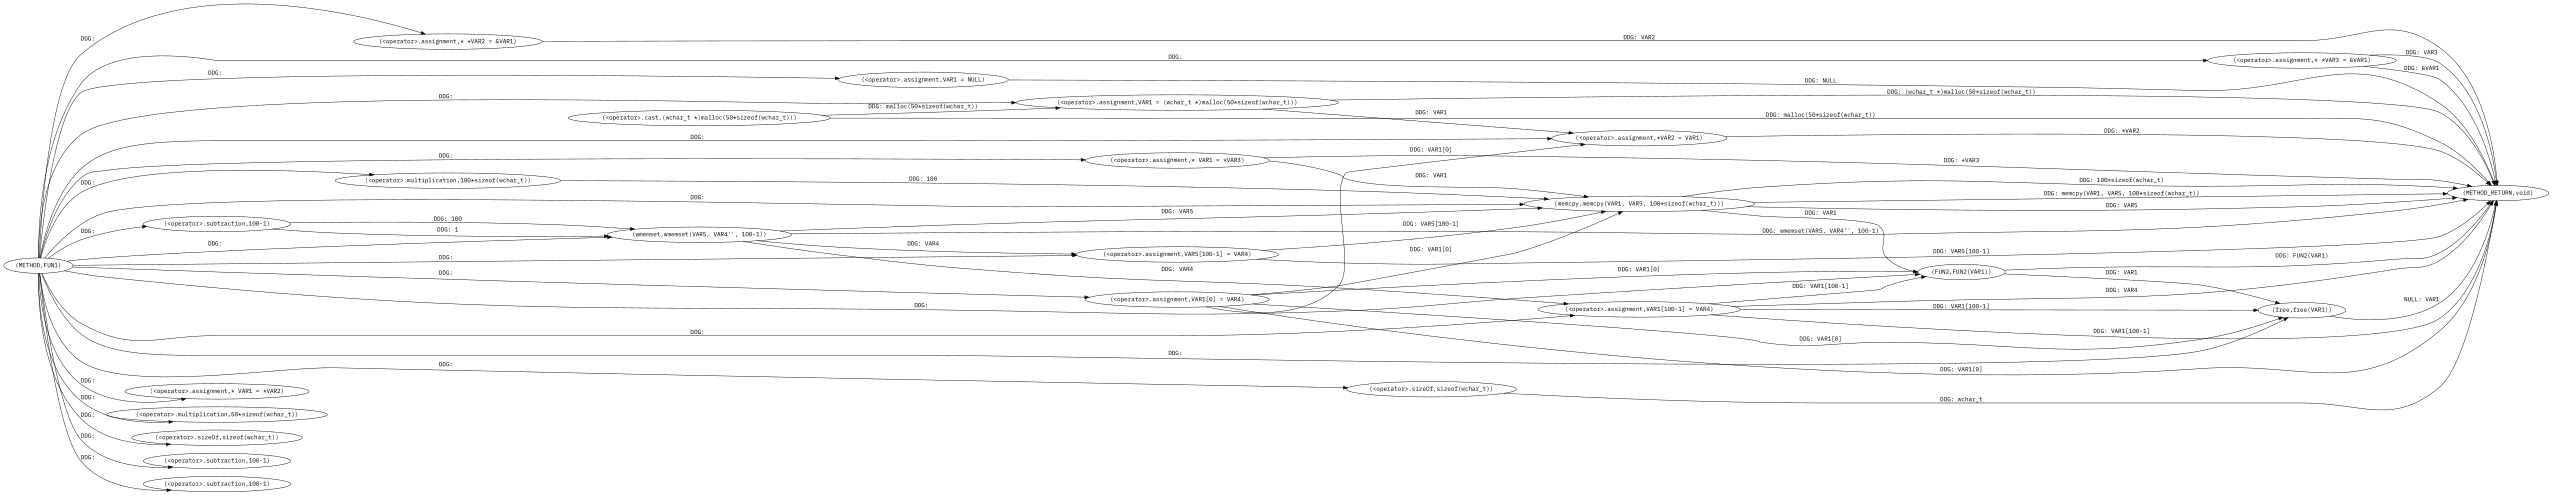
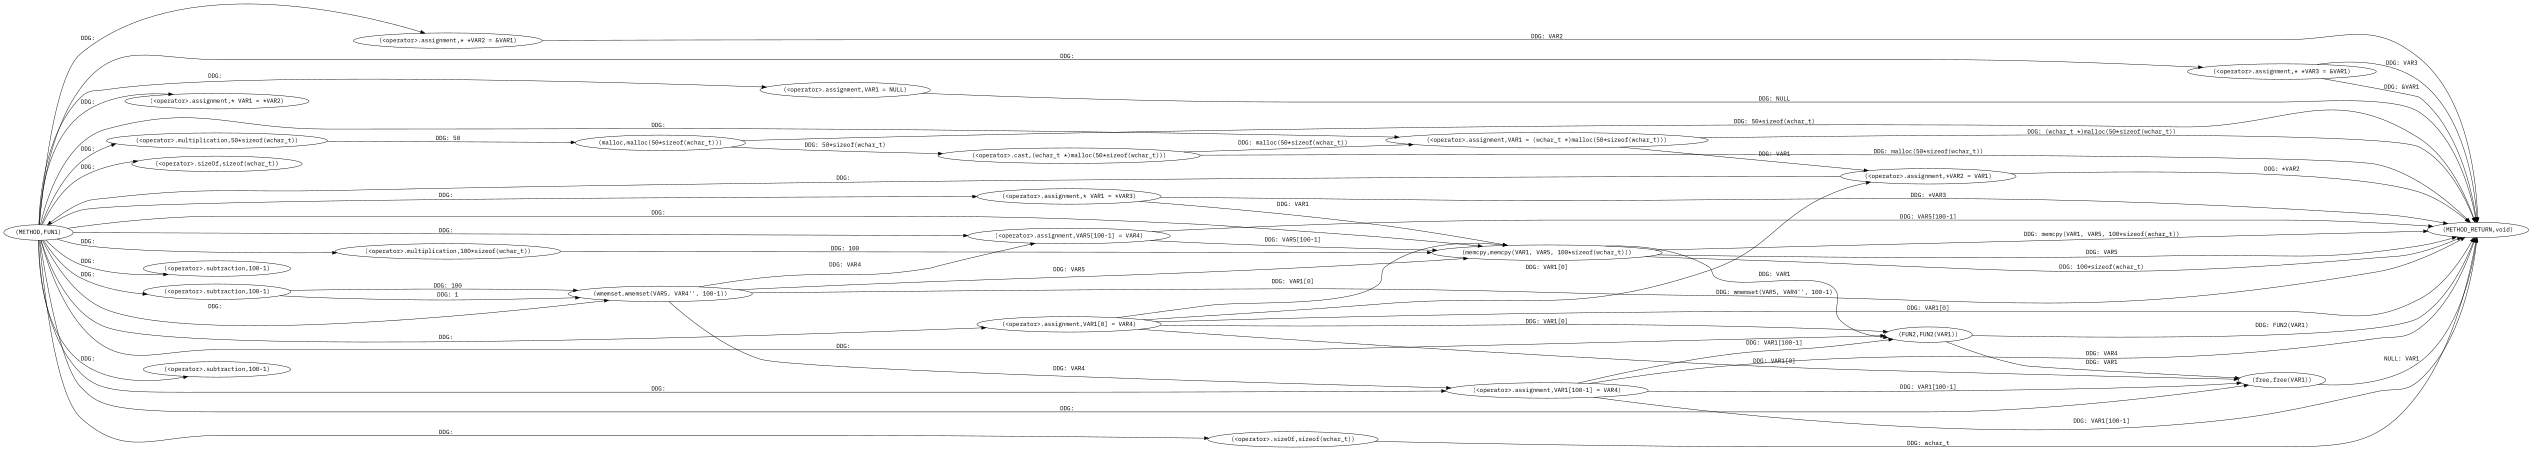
edge "(METHOD,FUN1)" -> "(<operator>.assignment,*VAR2 = VAR1)": reversed
node "(malloc,malloc(50*sizeof(wchar_t)))": added
